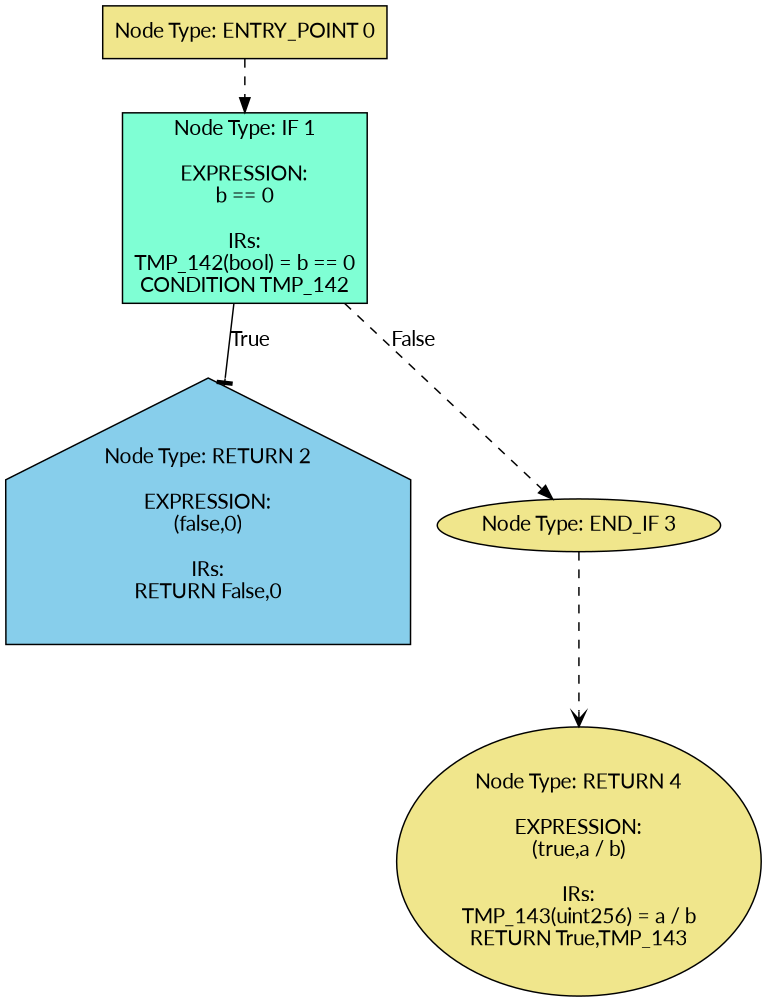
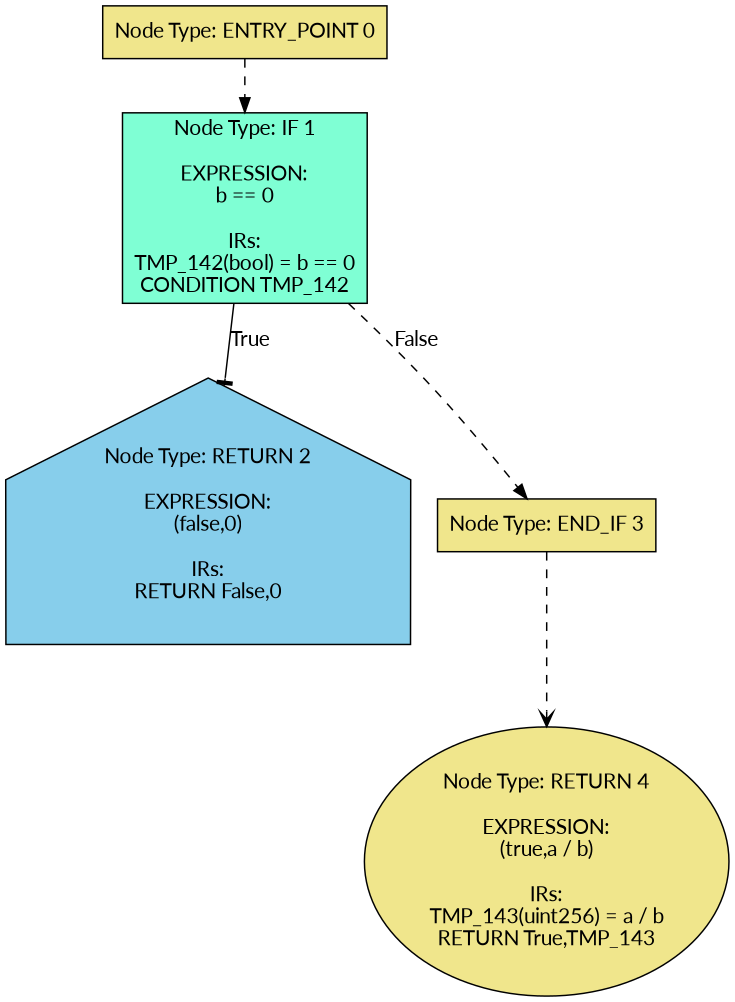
node "Node Type: END_IF 3": shape ellipse -> box
